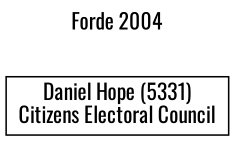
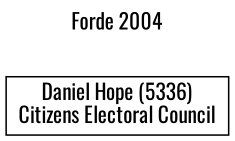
node "Daniel Hope (5331) Citizens Electoral Council": label "Daniel Hope (5331) Citizens Electoral Council" -> "Daniel Hope (5336) Citizens Electoral Council"
